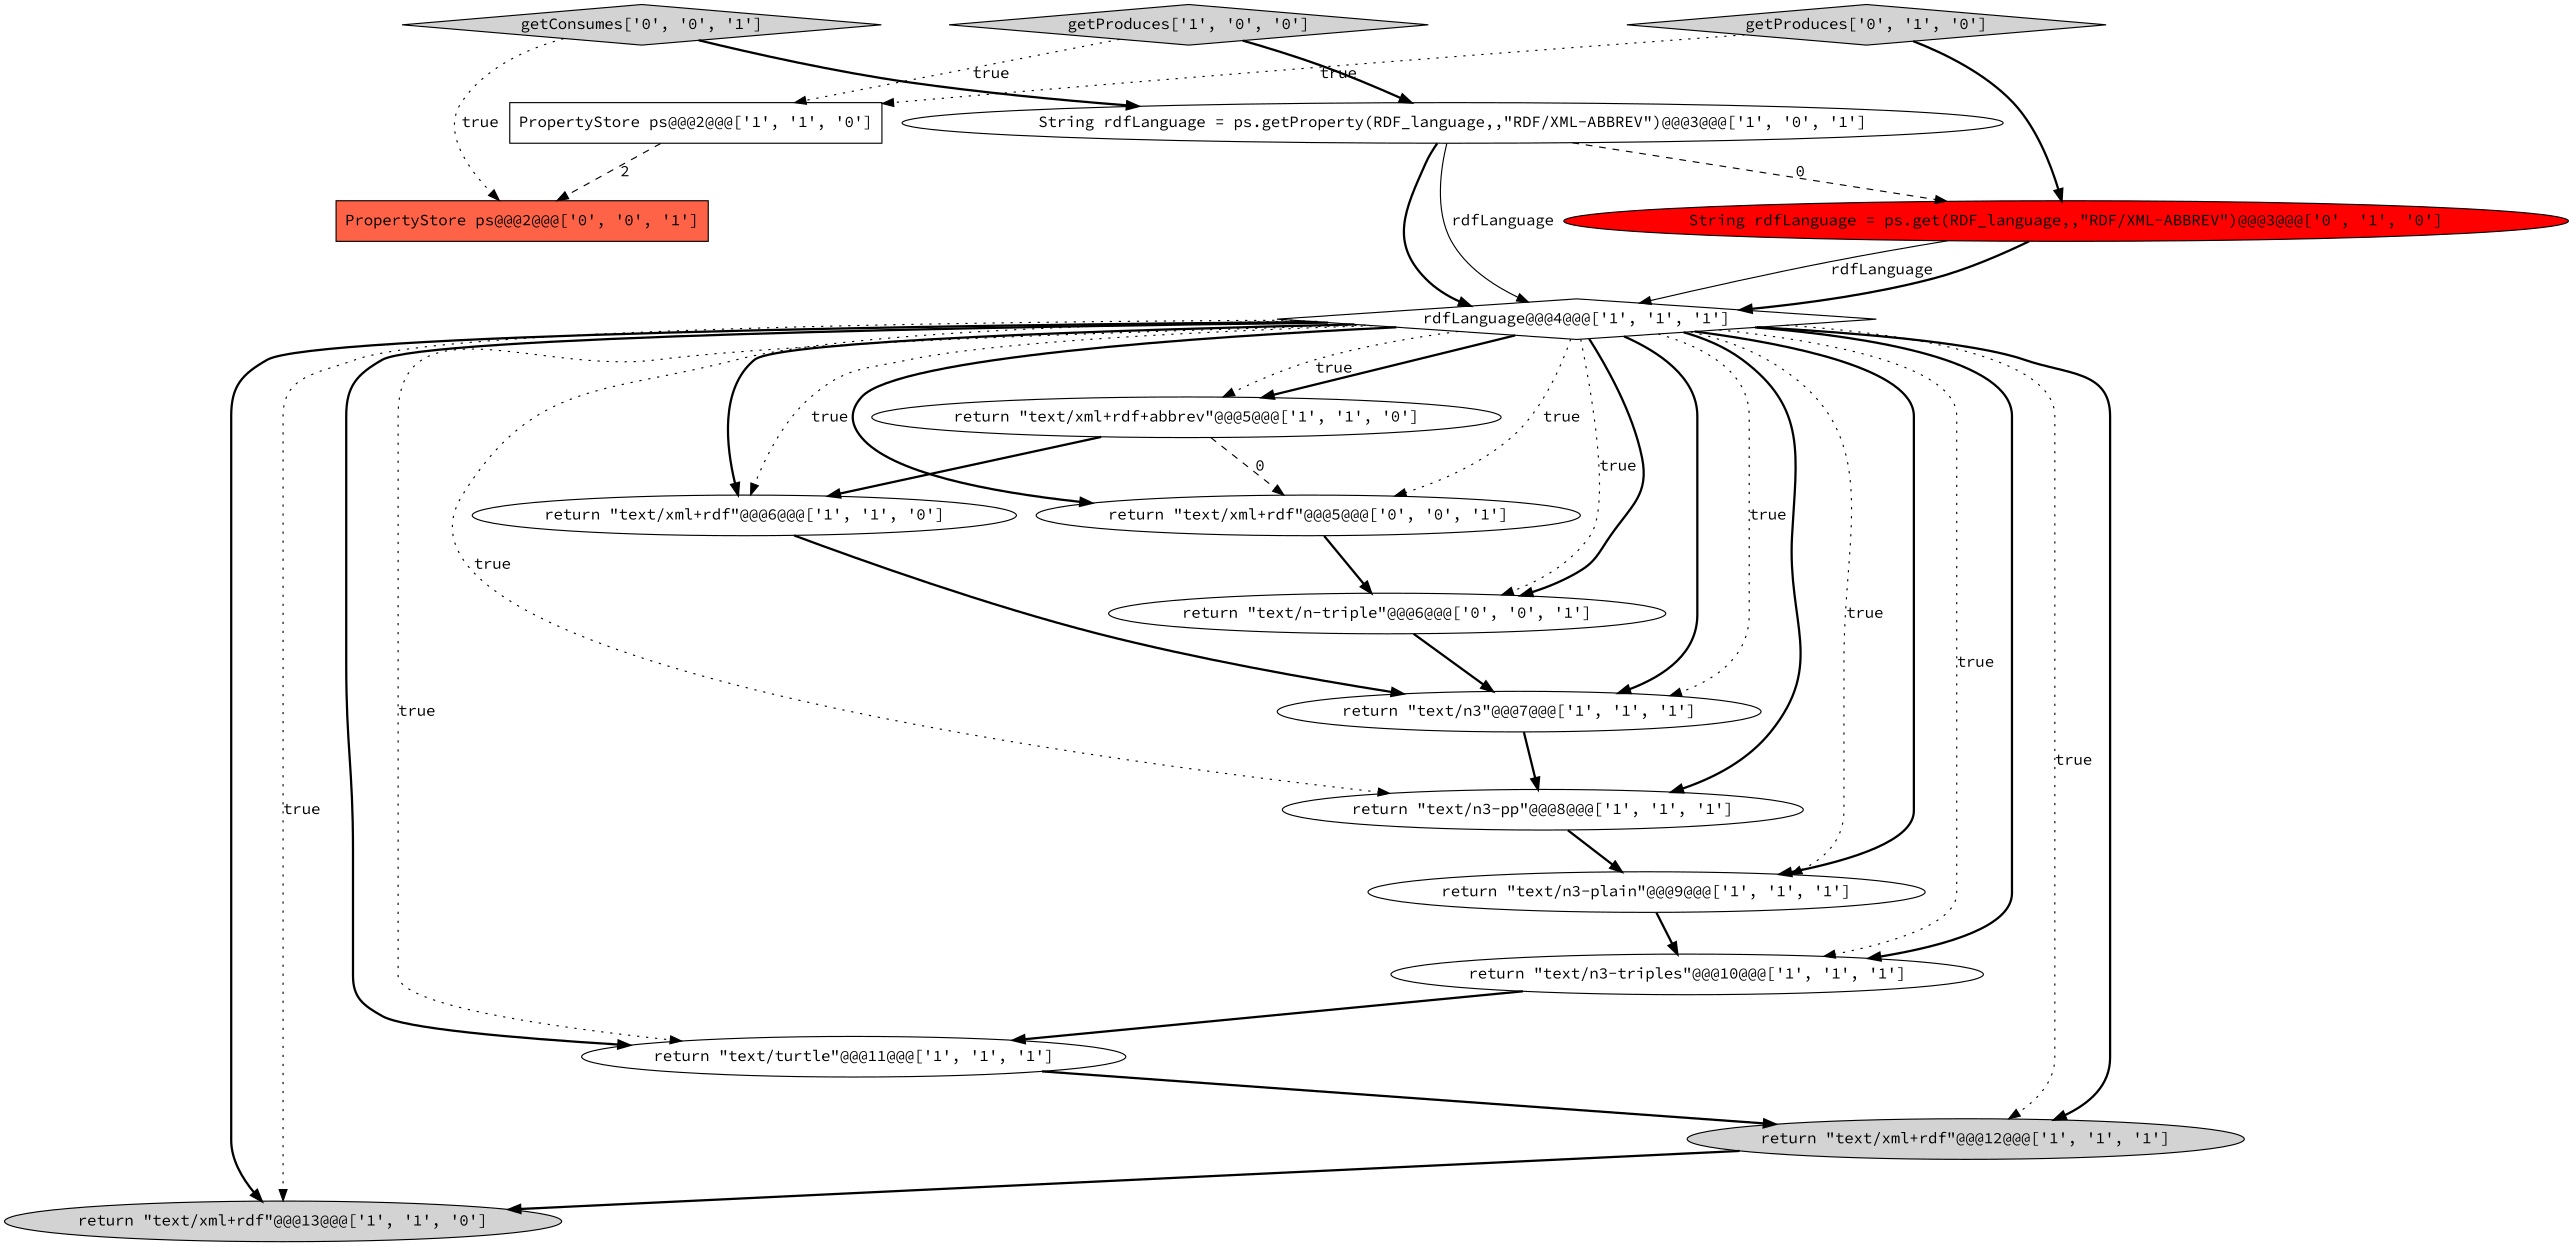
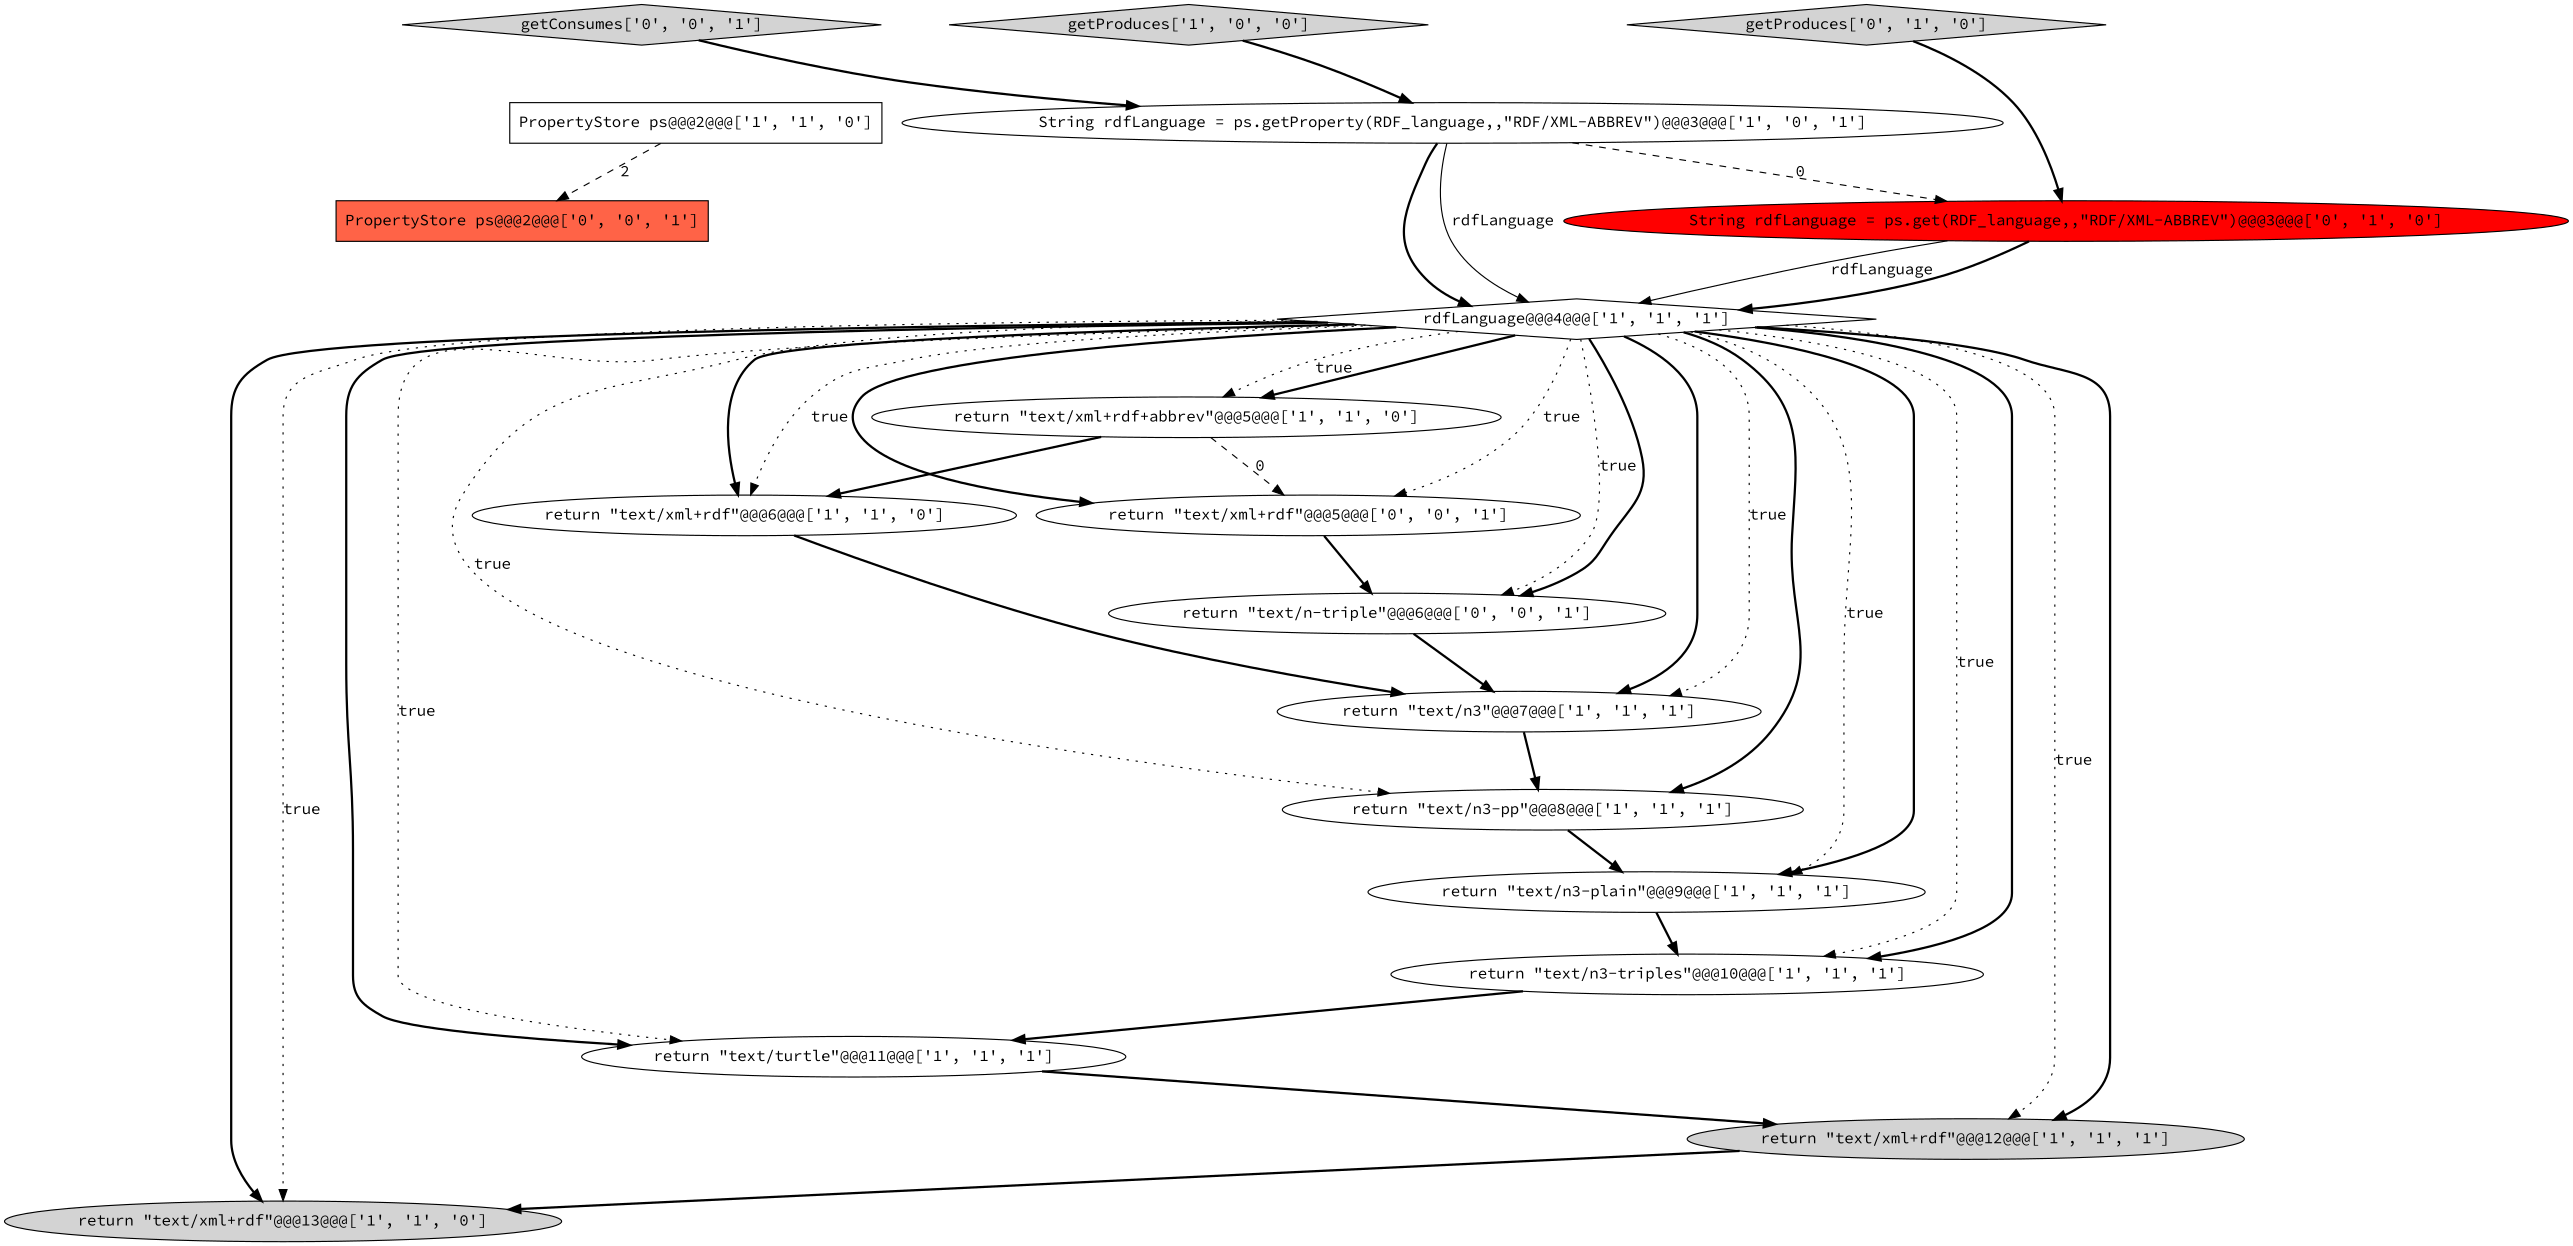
edge "getProduces['0', '1', '0']" -> "PropertyStore ps@@@2@@@['1', '1', '0']": removed, label "true"
edge "getProduces['1', '0', '0']" -> "PropertyStore ps@@@2@@@['1', '1', '0']": removed, label "true"
edge "getConsumes['0', '0', '1']" -> "PropertyStore ps@@@2@@@['0', '0', '1']": removed, label "true"
